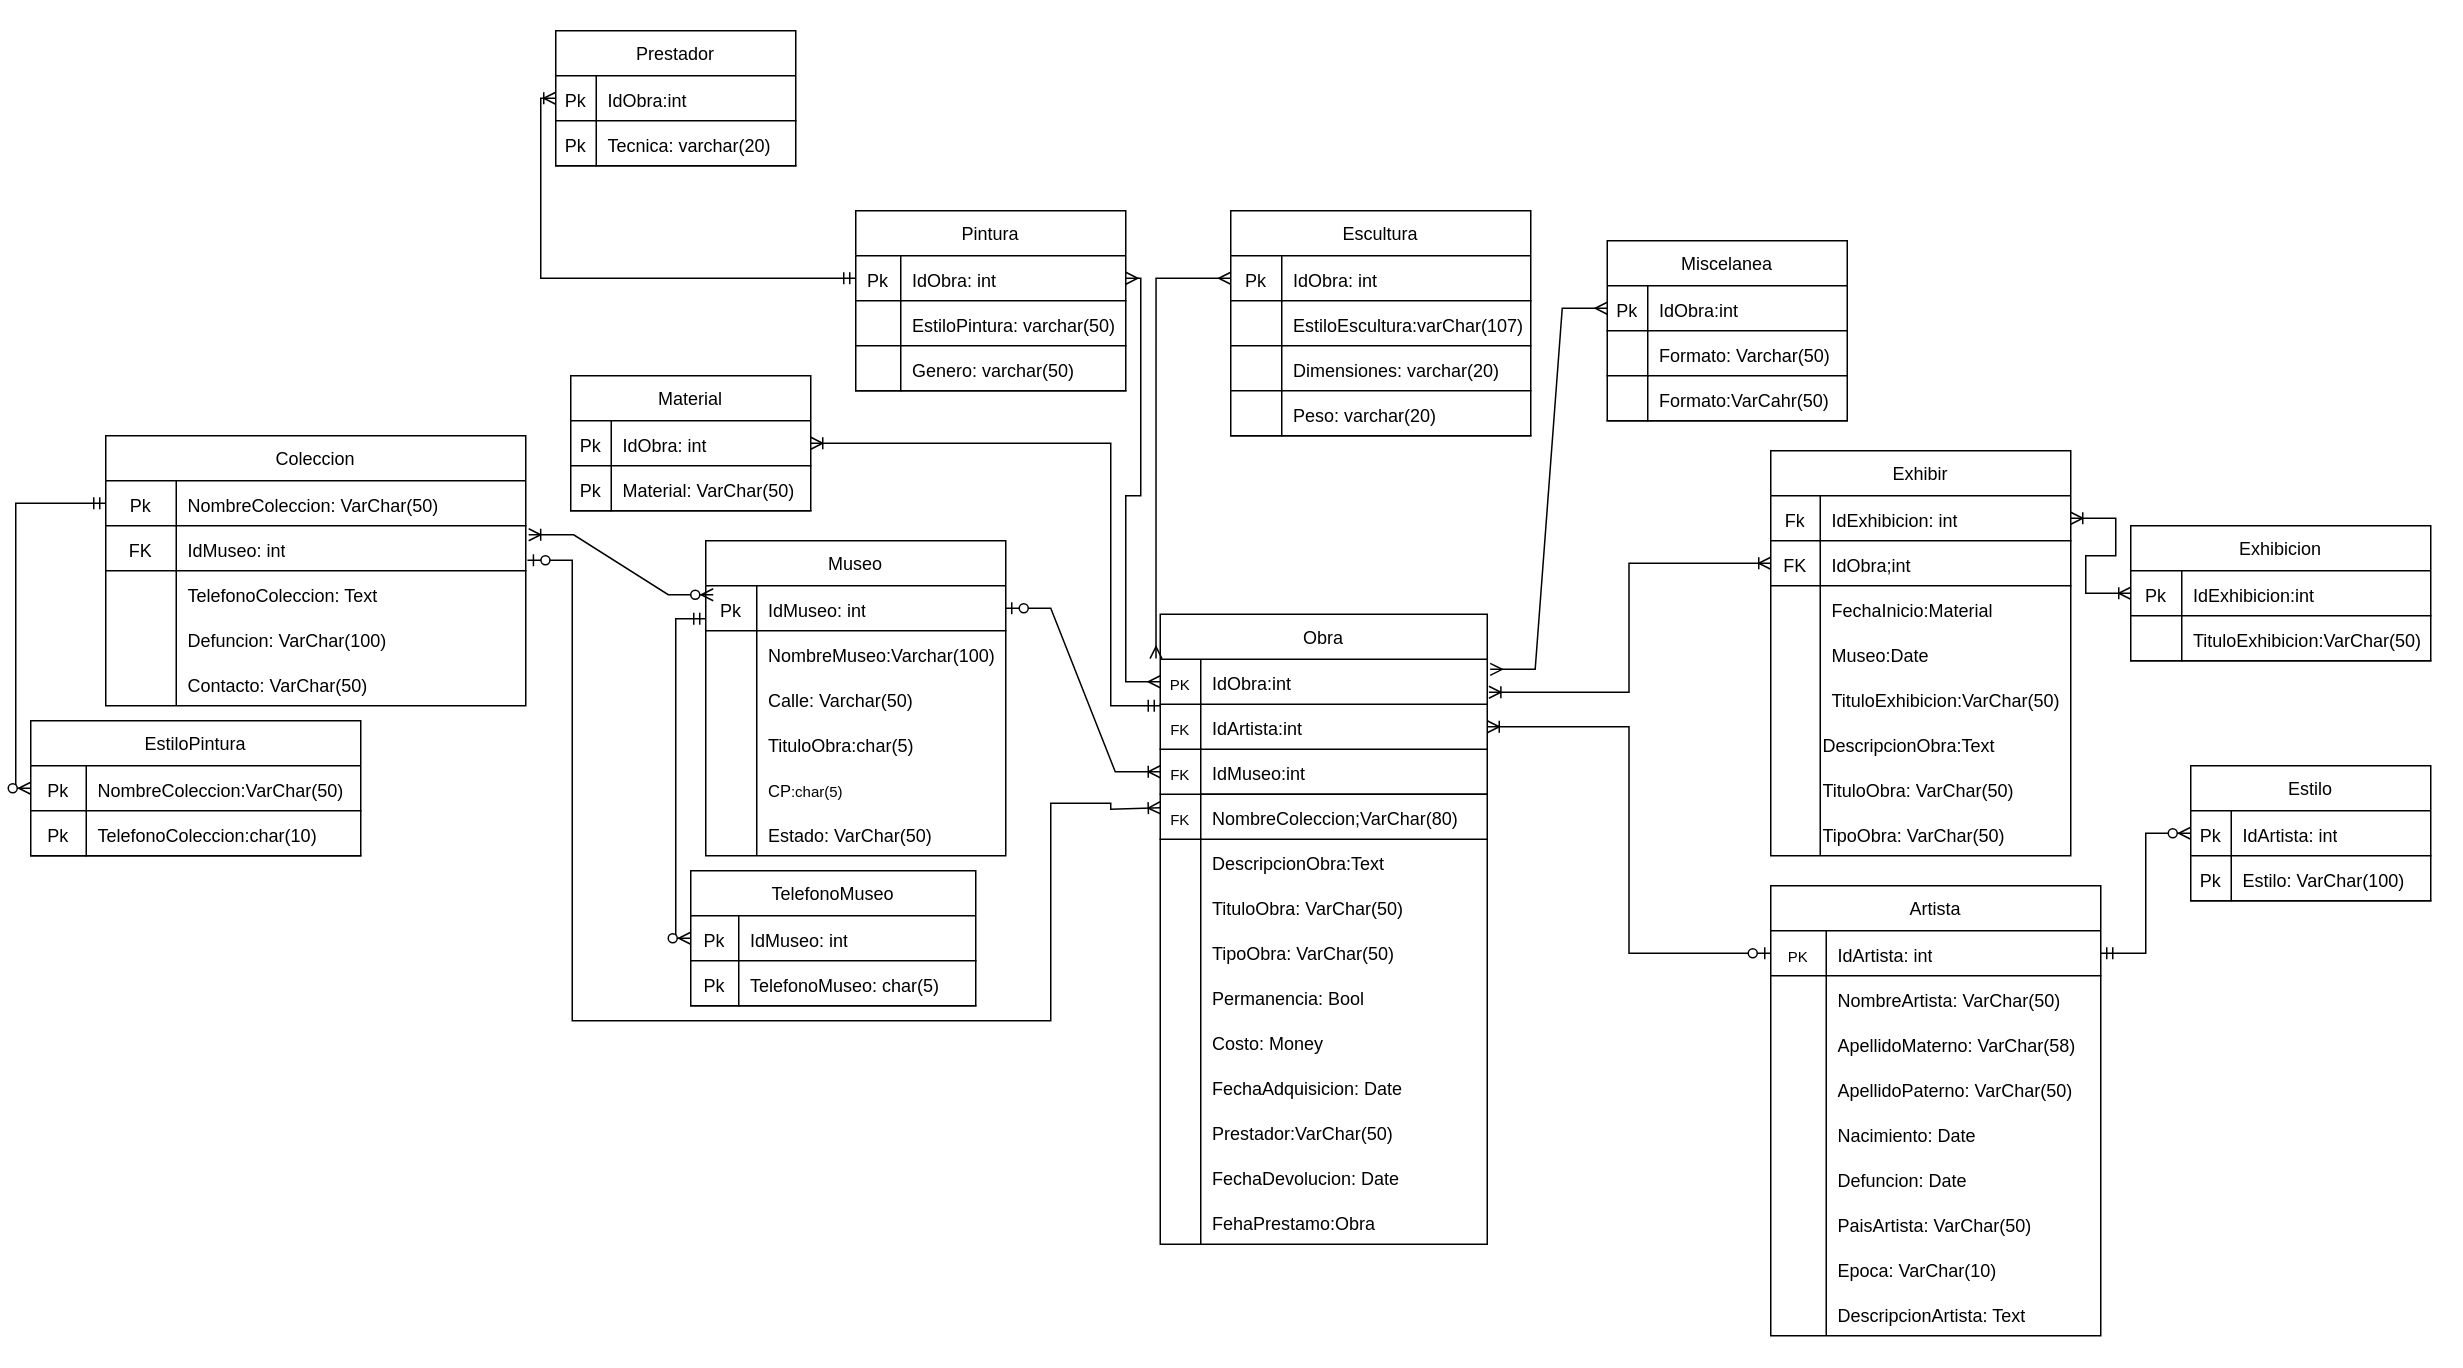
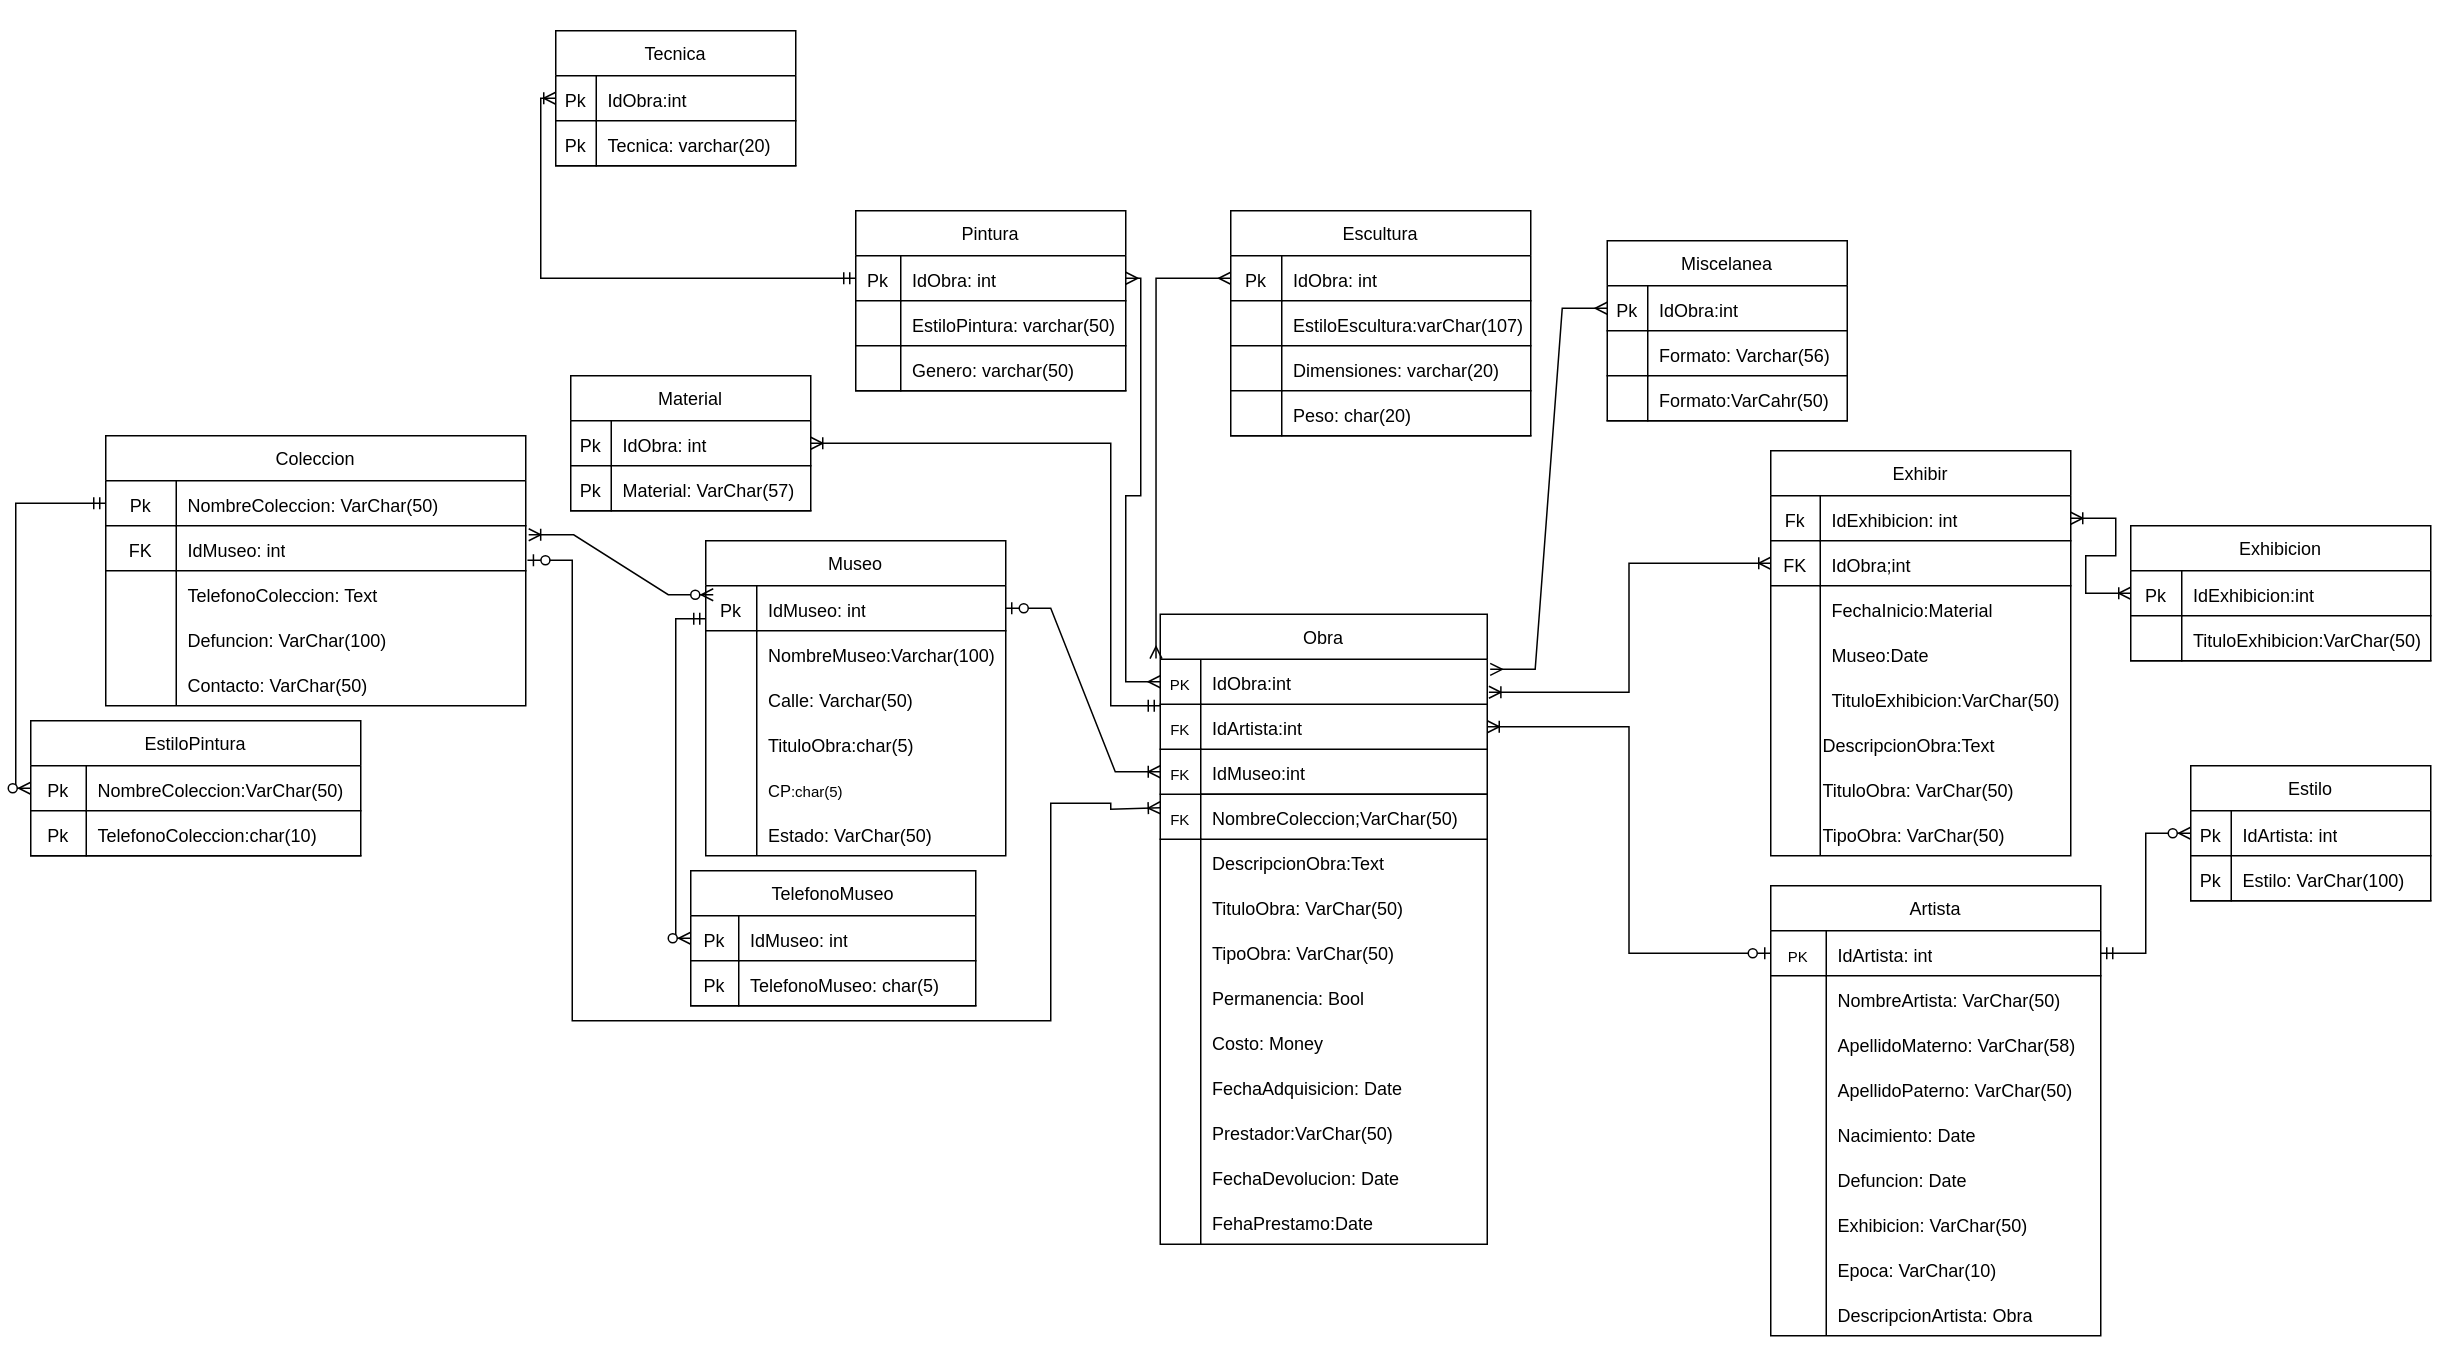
node "Prestador": label "Prestador" -> "Tecnica"
node "Formato: Varchar(50)": label "Formato: Varchar(50)" -> "Formato: Varchar(56)"
node "Peso: varchar(20)": label "Peso: varchar(20)" -> "Peso: char(20)"
node "Material: VarChar(50)": label "Material: VarChar(50)" -> "Material: VarChar(57)"
node "NombreColeccion;VarChar(80)": label "NombreColeccion;VarChar(80)" -> "NombreColeccion;VarChar(50)"
node "FehaPrestamo:Obra": label "FehaPrestamo:Obra" -> "FehaPrestamo:Date"
node "PaisArtista: VarChar(50)": label "PaisArtista: VarChar(50)" -> "Exhibicion: VarChar(50)"
node "DescripcionArtista: Text": label "DescripcionArtista: Text" -> "DescripcionArtista: Obra"
